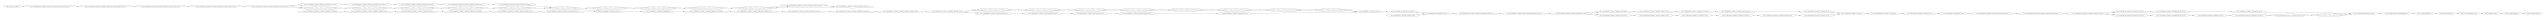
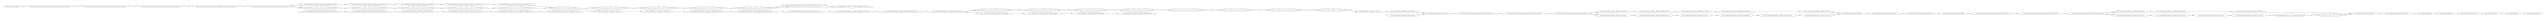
node "root_a_0/backbone_c_7/body_c_14/block_e/relu_0": removed
